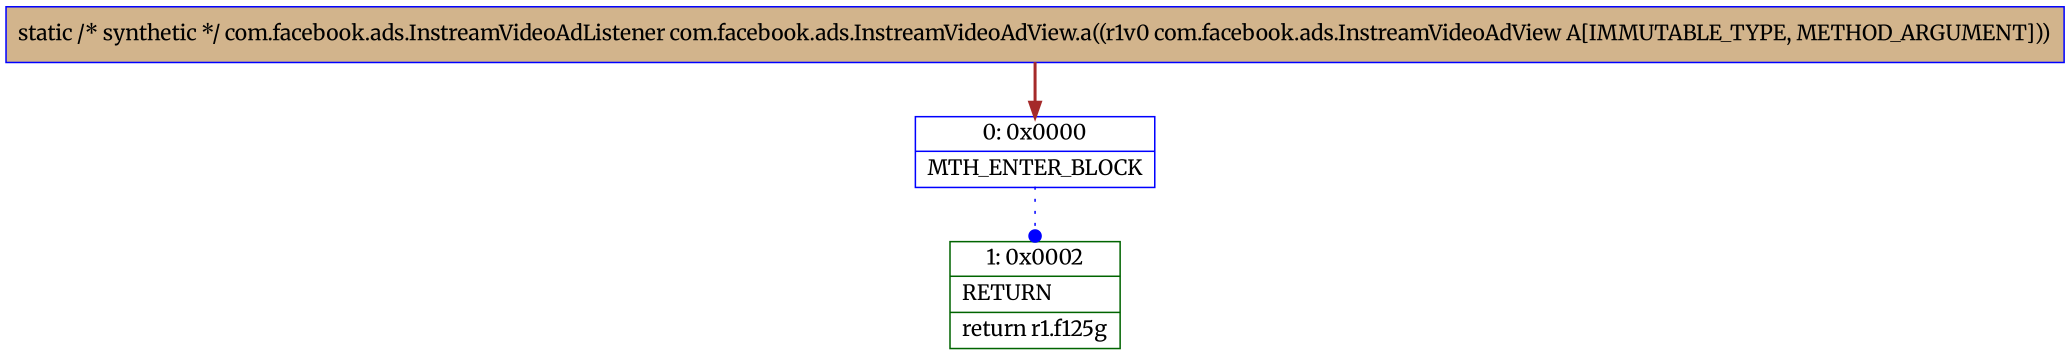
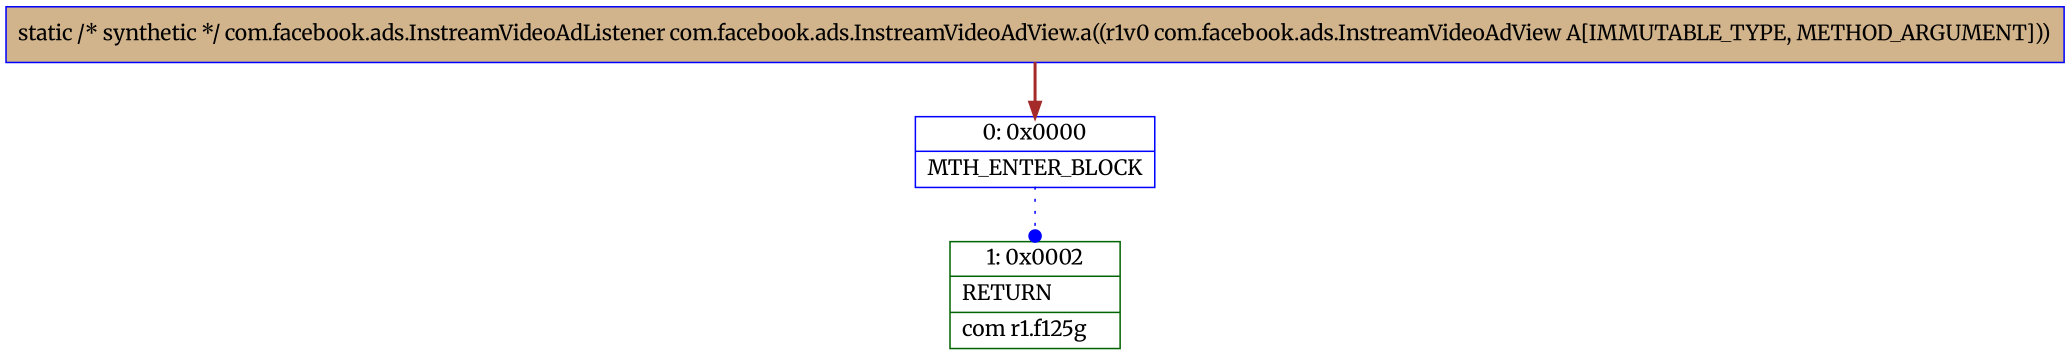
node "1: 0x0002": text "return r1.f125g" -> "com r1.f125g"
